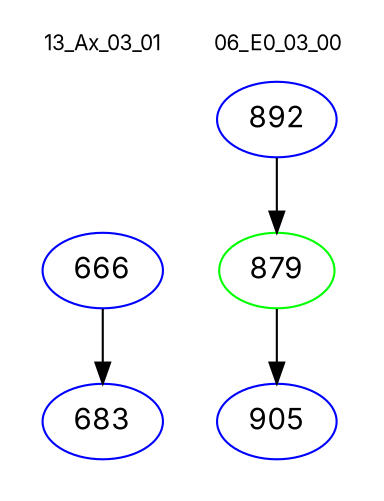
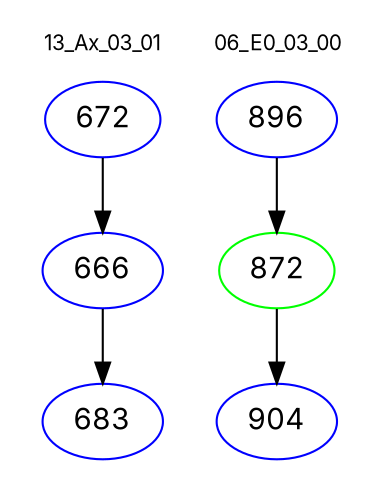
node "672": added
node "892": label "892" -> "896"
node "879": label "879" -> "872"
node "905": label "905" -> "904"
